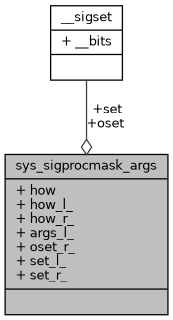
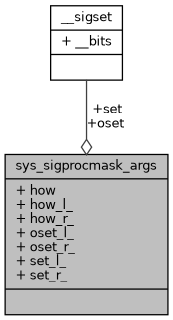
node "sys_sigprocmask_args": text "+ args_l_" -> "+ oset_l_"
